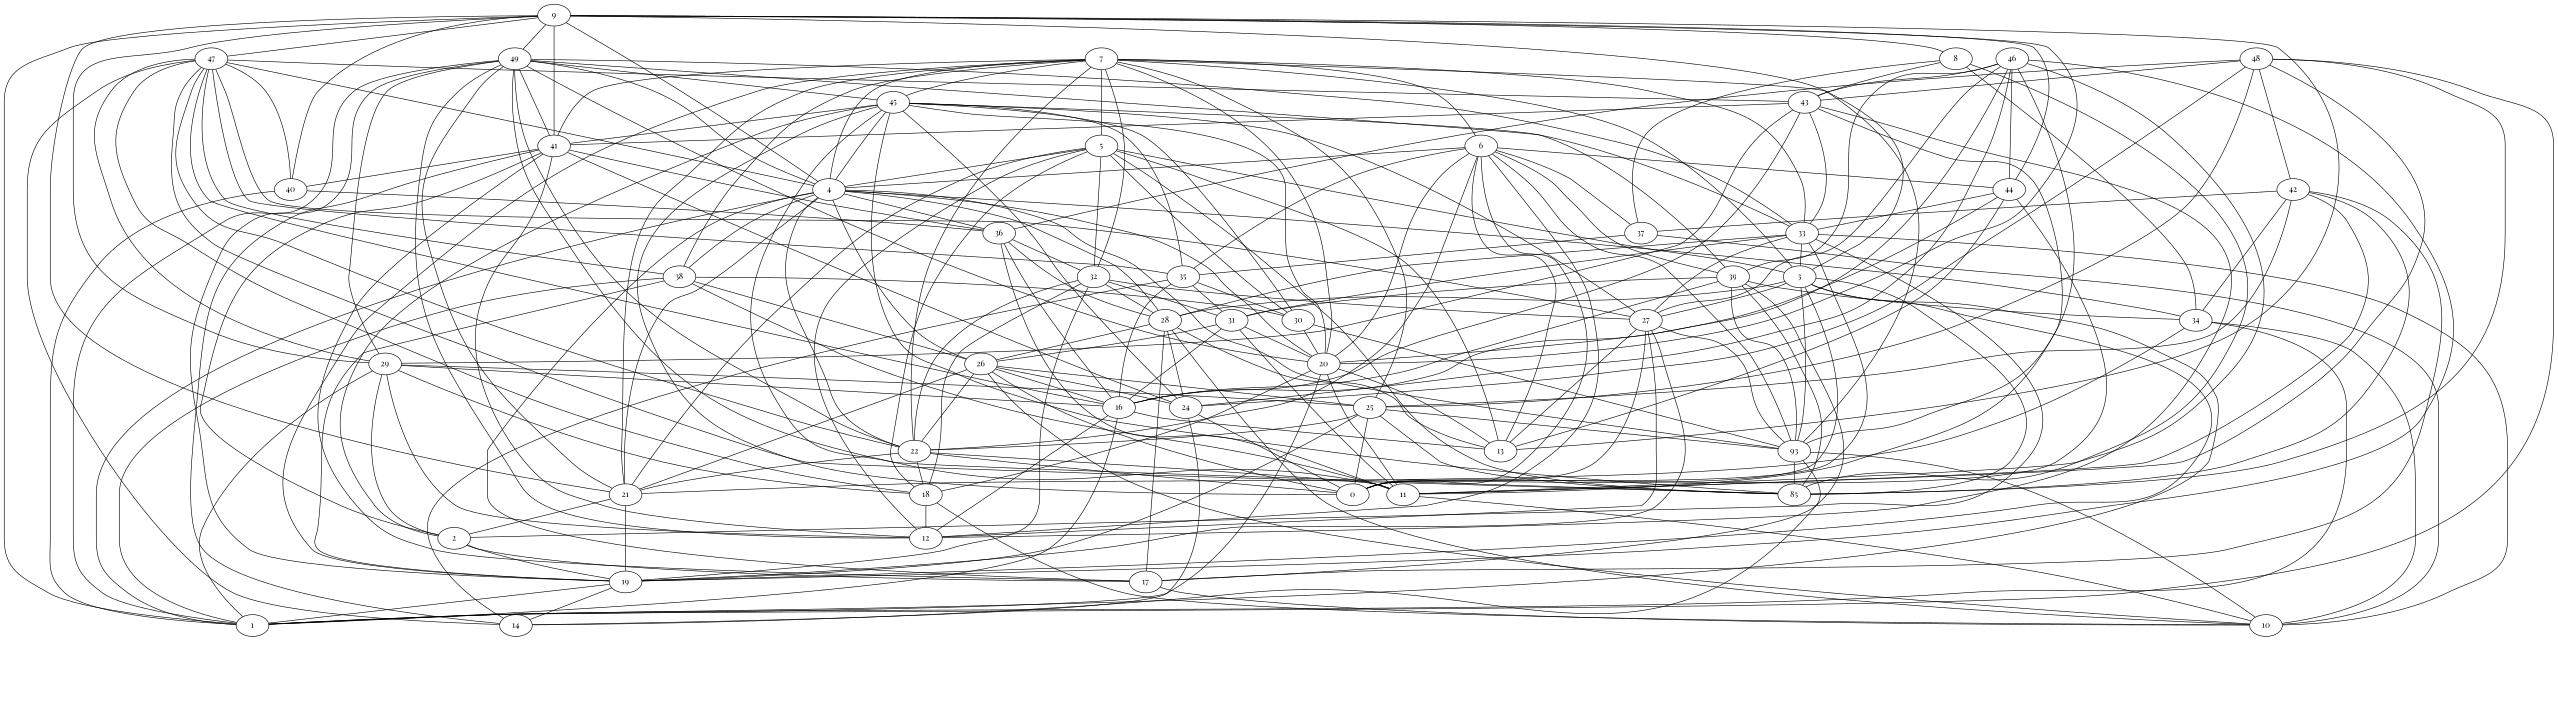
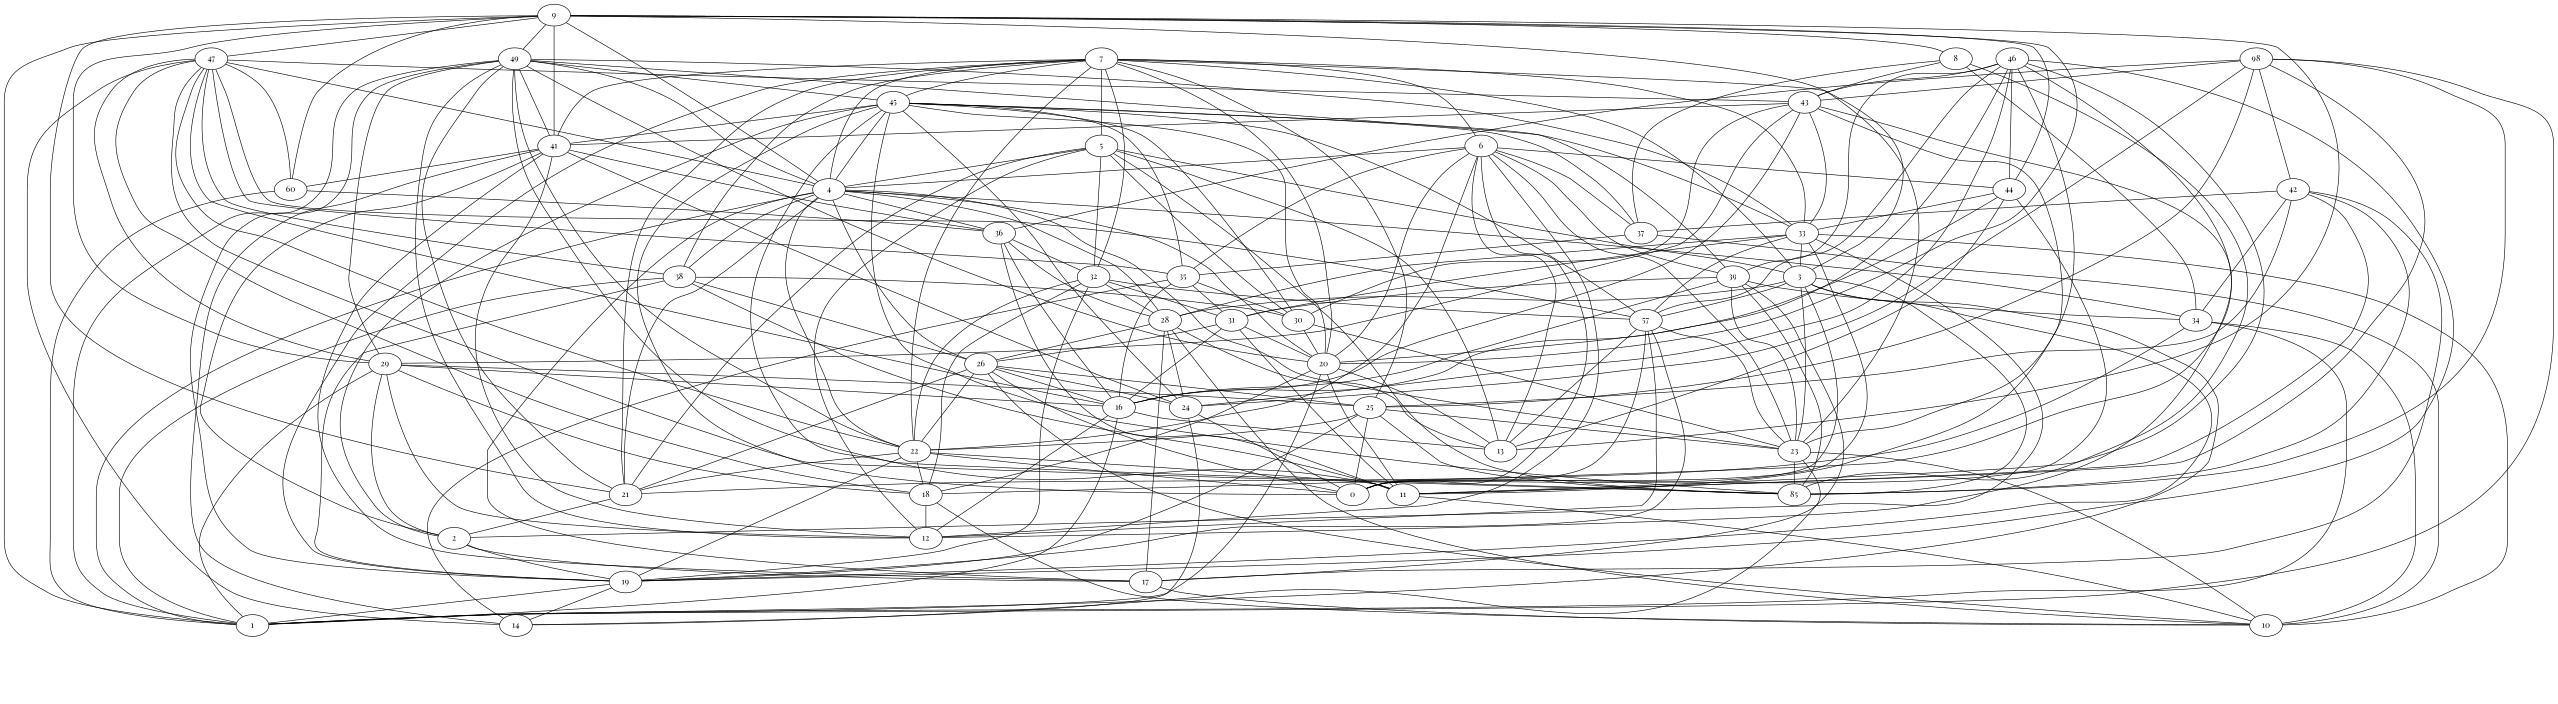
node "48": label "48" -> "98"
edge "45" -- "37": added
node "40": label "40" -> "60"
edge "43" -- "30": added
edge "5" -- "18": now "46" -- "18"
node "27": label "27" -> "57"
node "93": label "93" -> "23"
edge "21" -- "19": now "22" -- "19"
